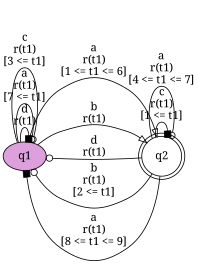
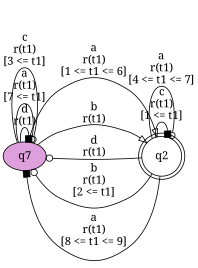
node "q1": label "q1" -> "q7"
